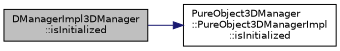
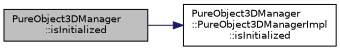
node "DManagerImpl3DManager ::isInitialized": label "DManagerImpl3DManager ::isInitialized" -> "PureObject3DManager ::isInitialized"
